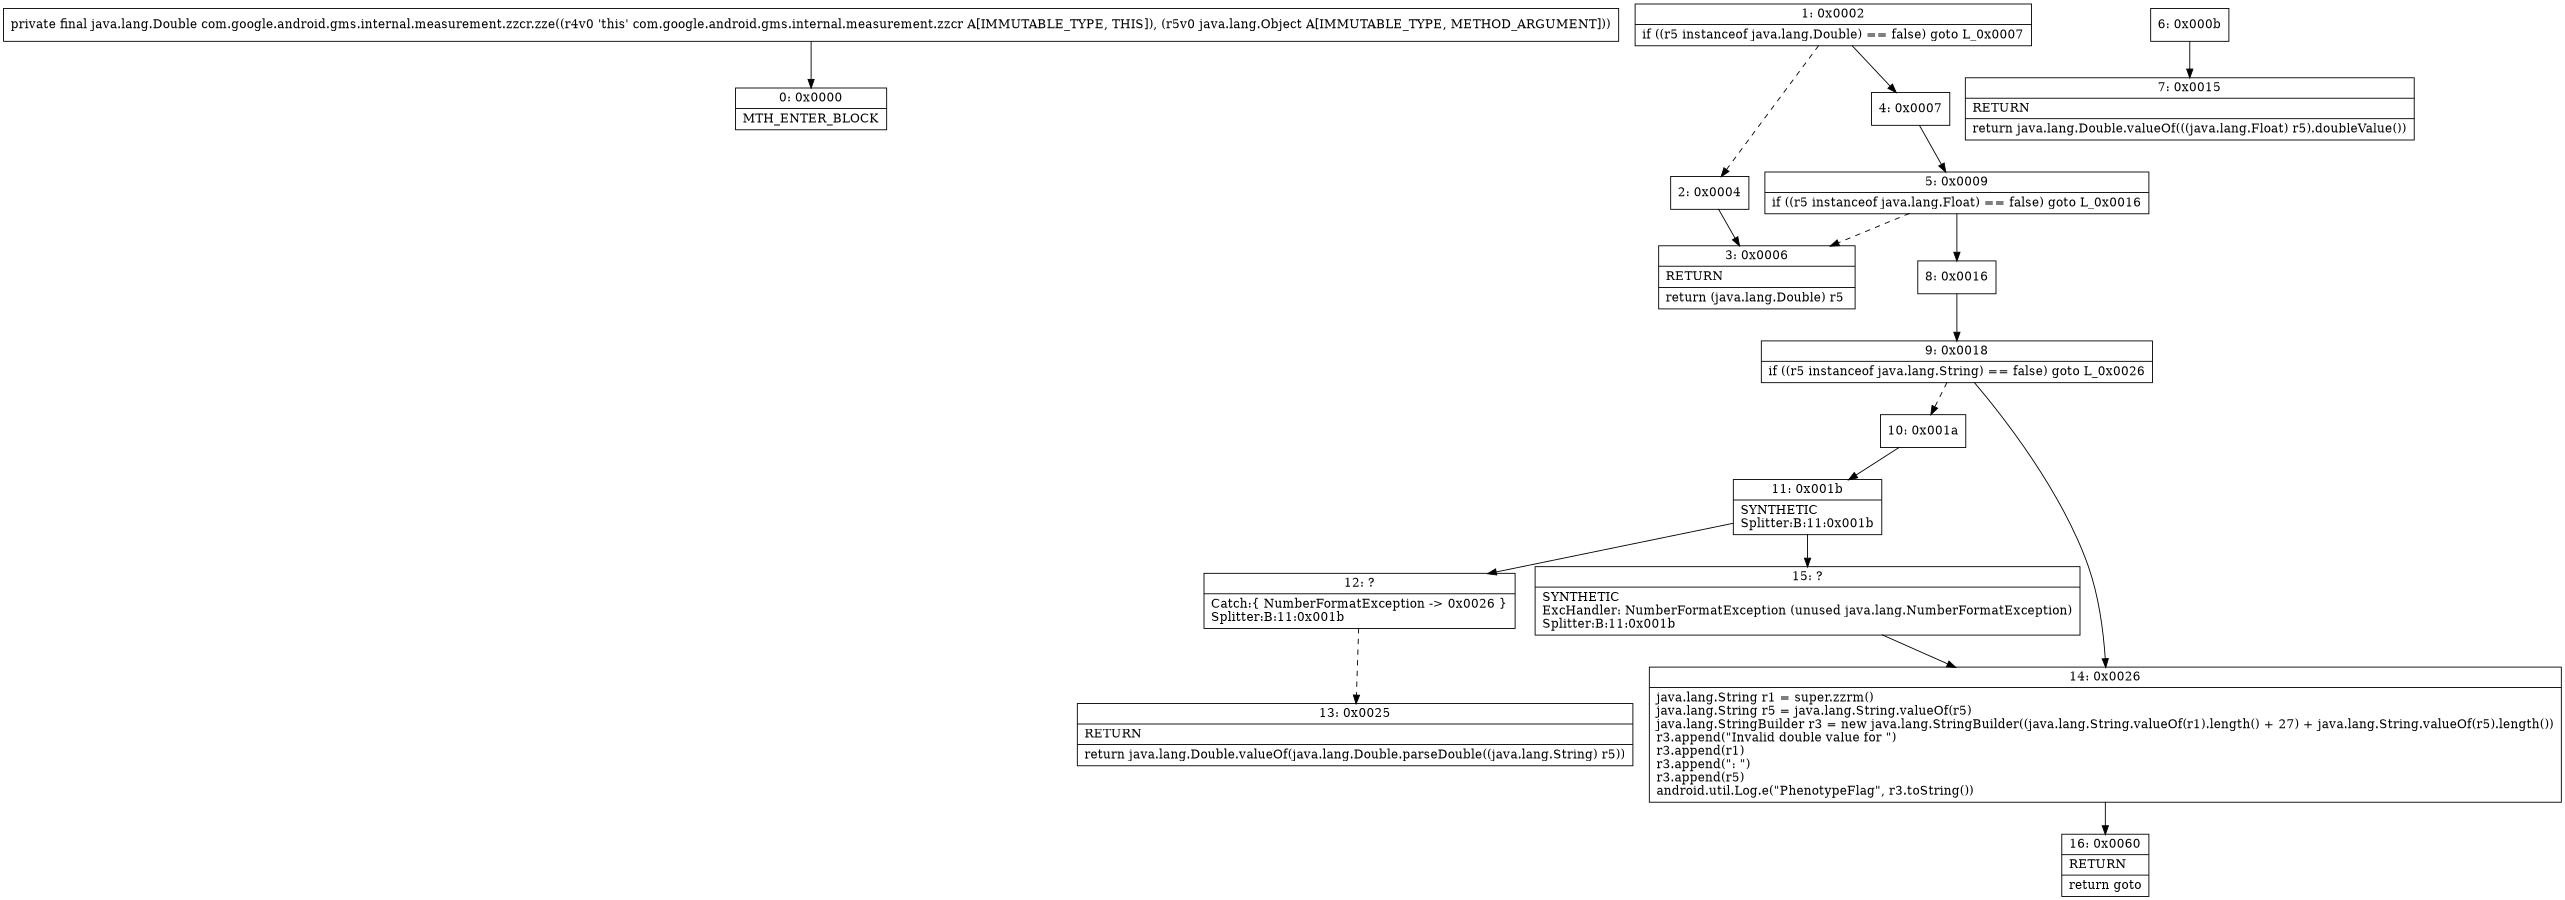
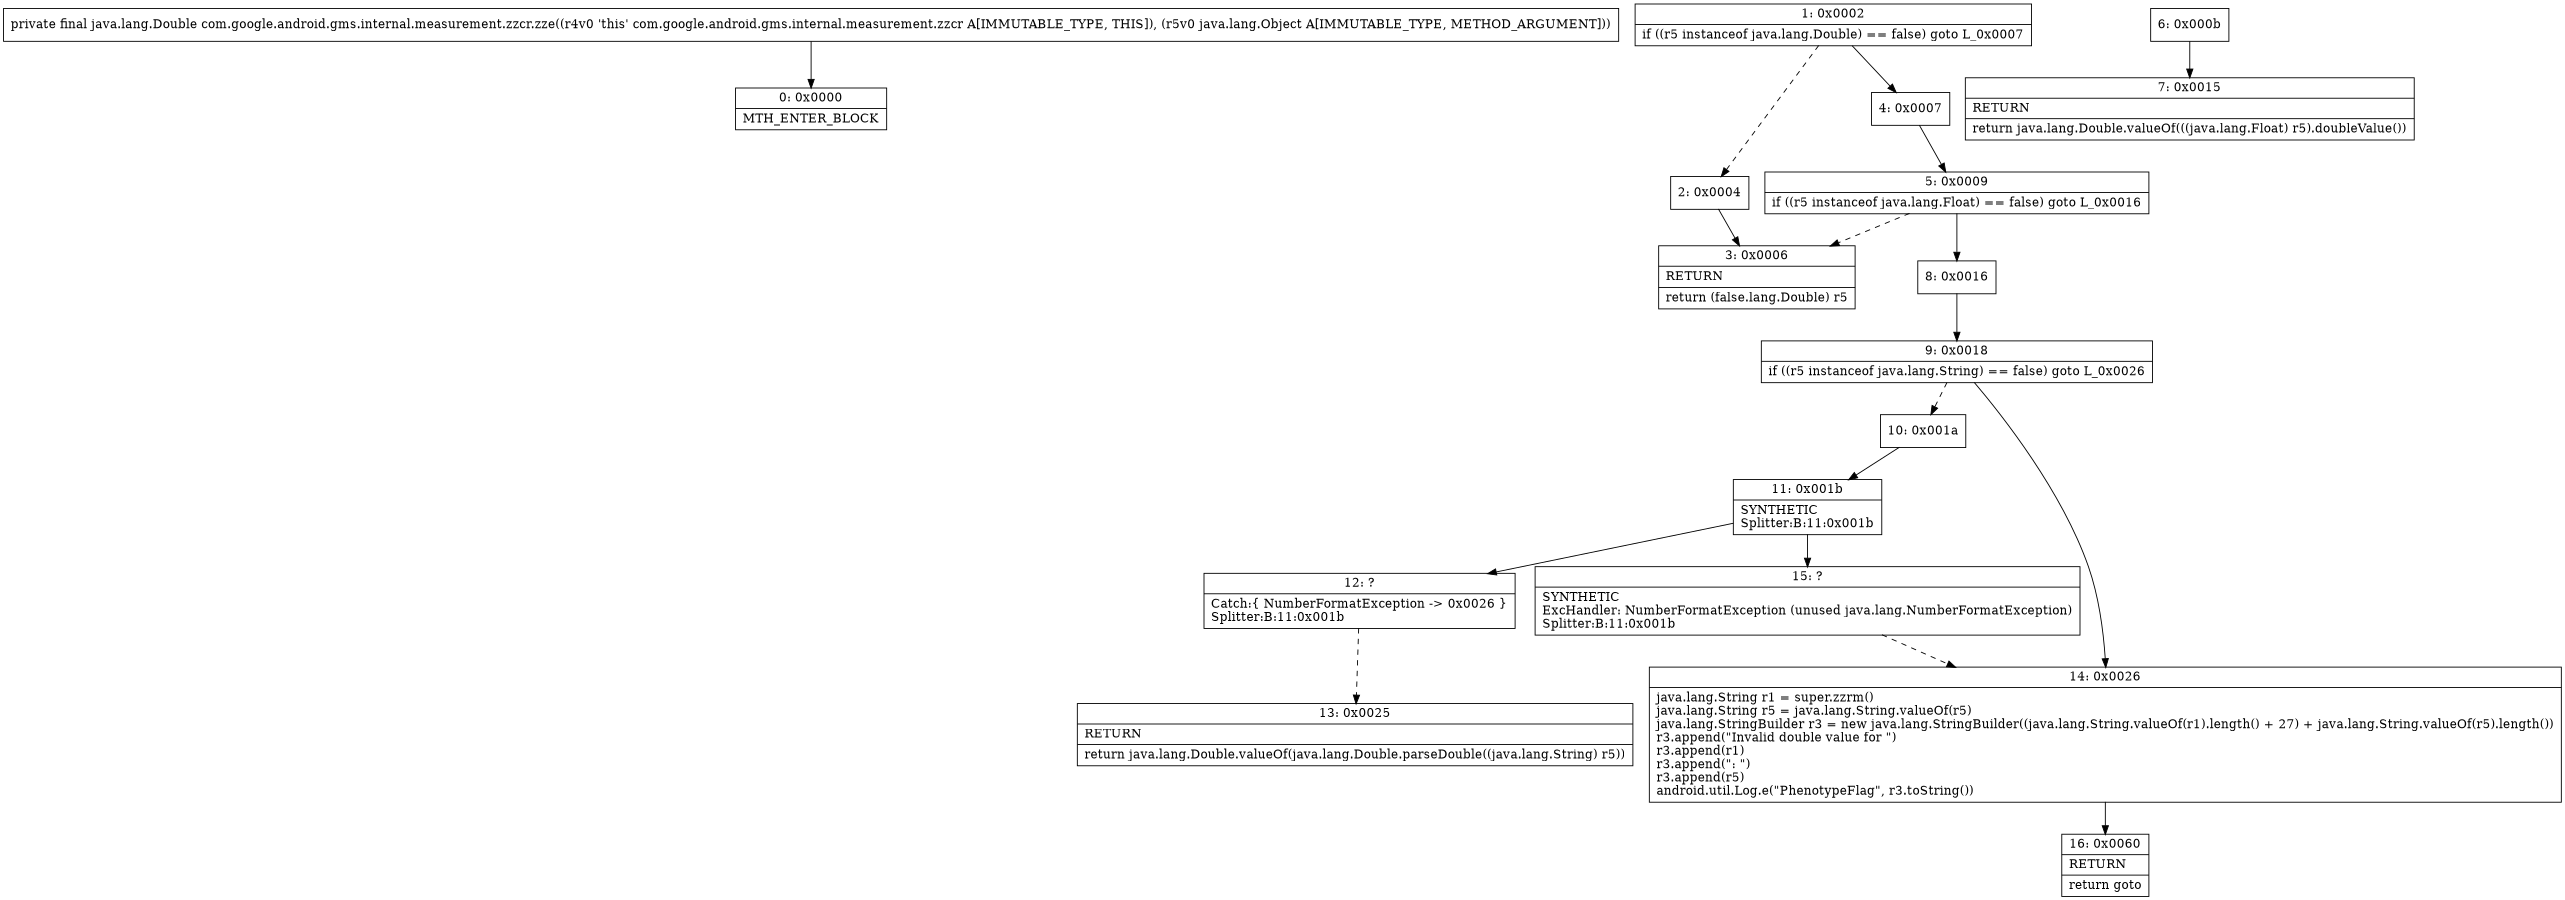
node "3: 0x0006": text "return (java.lang.Double) r5" -> "return (false.lang.Double) r5"
edge "15: ?" -> "14: 0x0026": style solid -> dashed
